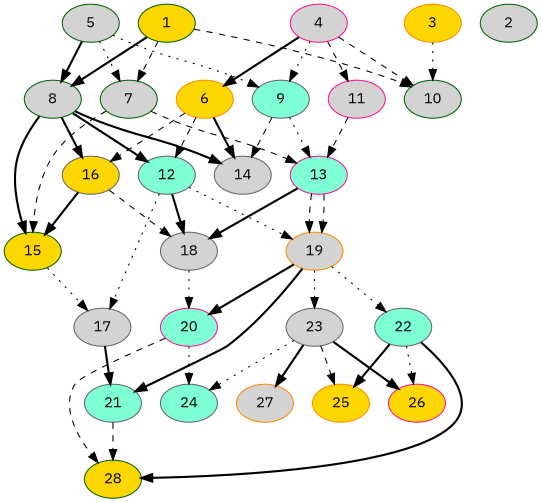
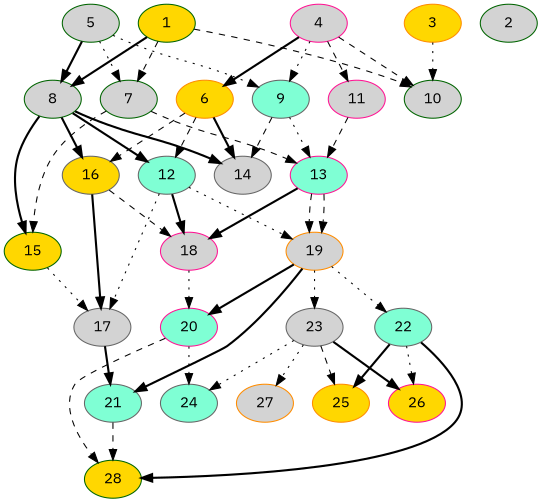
edge "16" -> "15": now "16" -> "17"
node "18": color gray40 -> deeppink
edge "23" -> "27": style bold -> dotted
